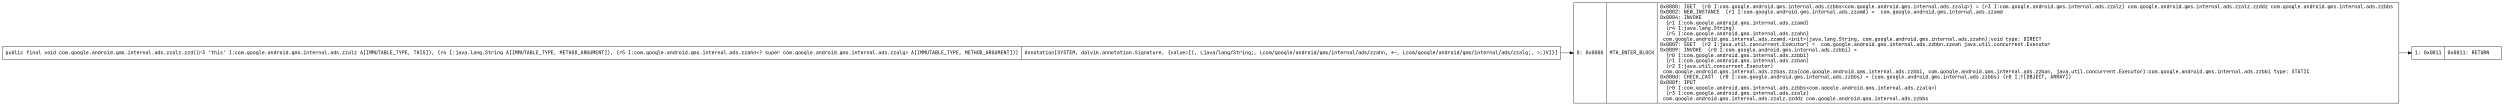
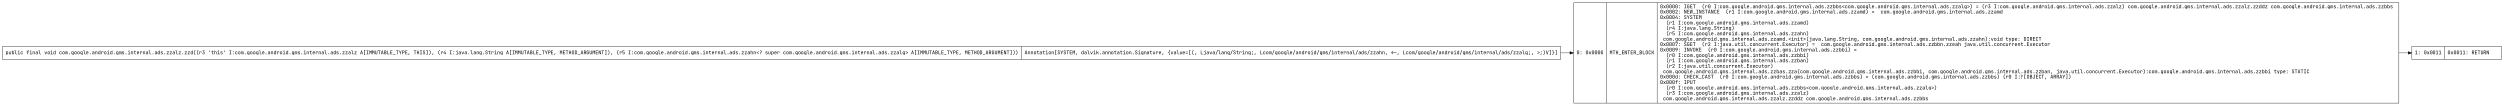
node "0: 0x0000": text "0x0004: INVOKE" -> "0x0004: SYSTEM"
